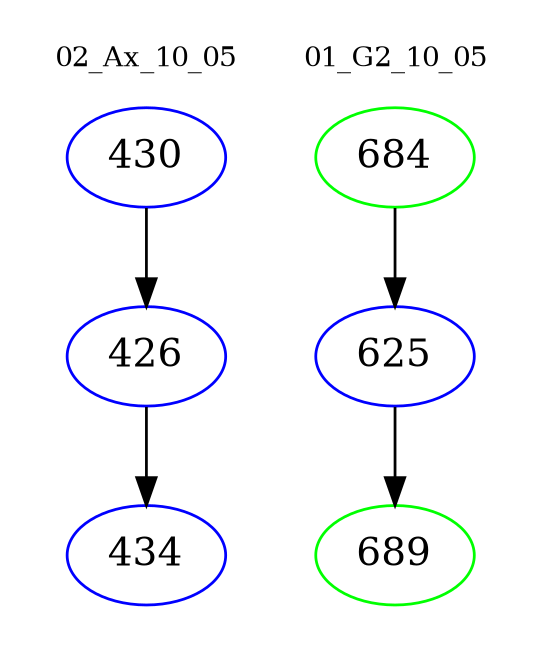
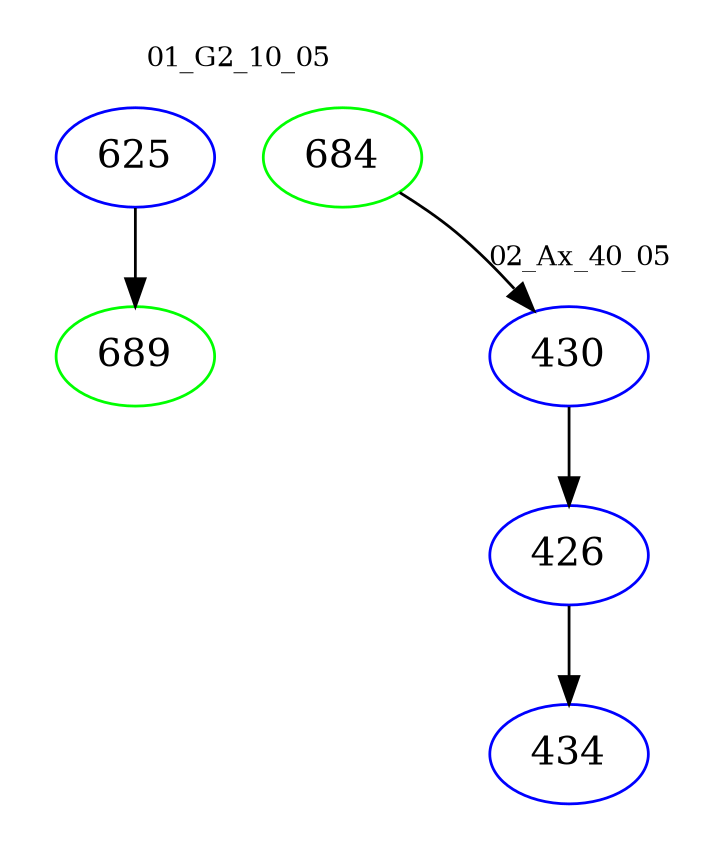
cluster "02_Ax_10_05": label "02_Ax_10_05" -> "02_Ax_40_05"
edge "684" -> "625": now "684" -> "430"
